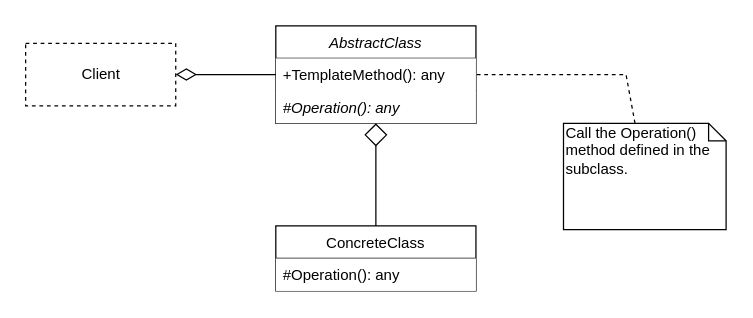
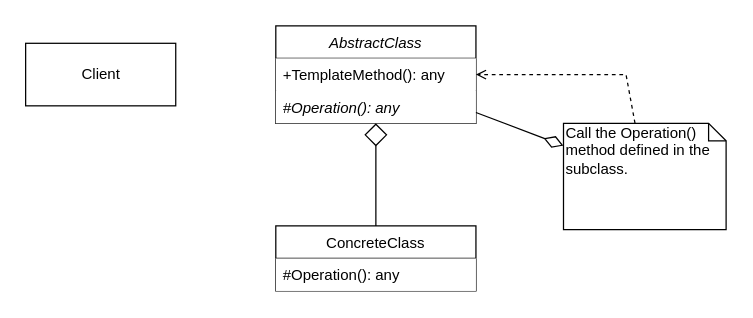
node "Client": style dashed -> solid
edge "AbstractClass" -> "Client": now "AbstractClass" -> "Call the Operation() method defined in the subclass."
edge "+TemplateMethod(): any" -- "Call the Operation() method defined in the subclass.": arrowhead none -> open
